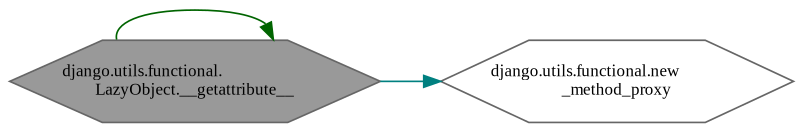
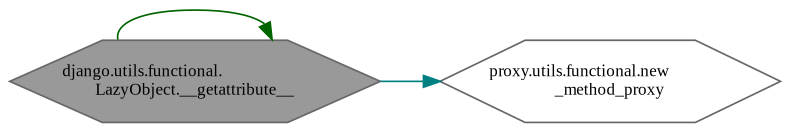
node "django.utils.functional.new _method_proxy": label "django.utils.functional.new _method_proxy" -> "proxy.utils.functional.new _method_proxy"
